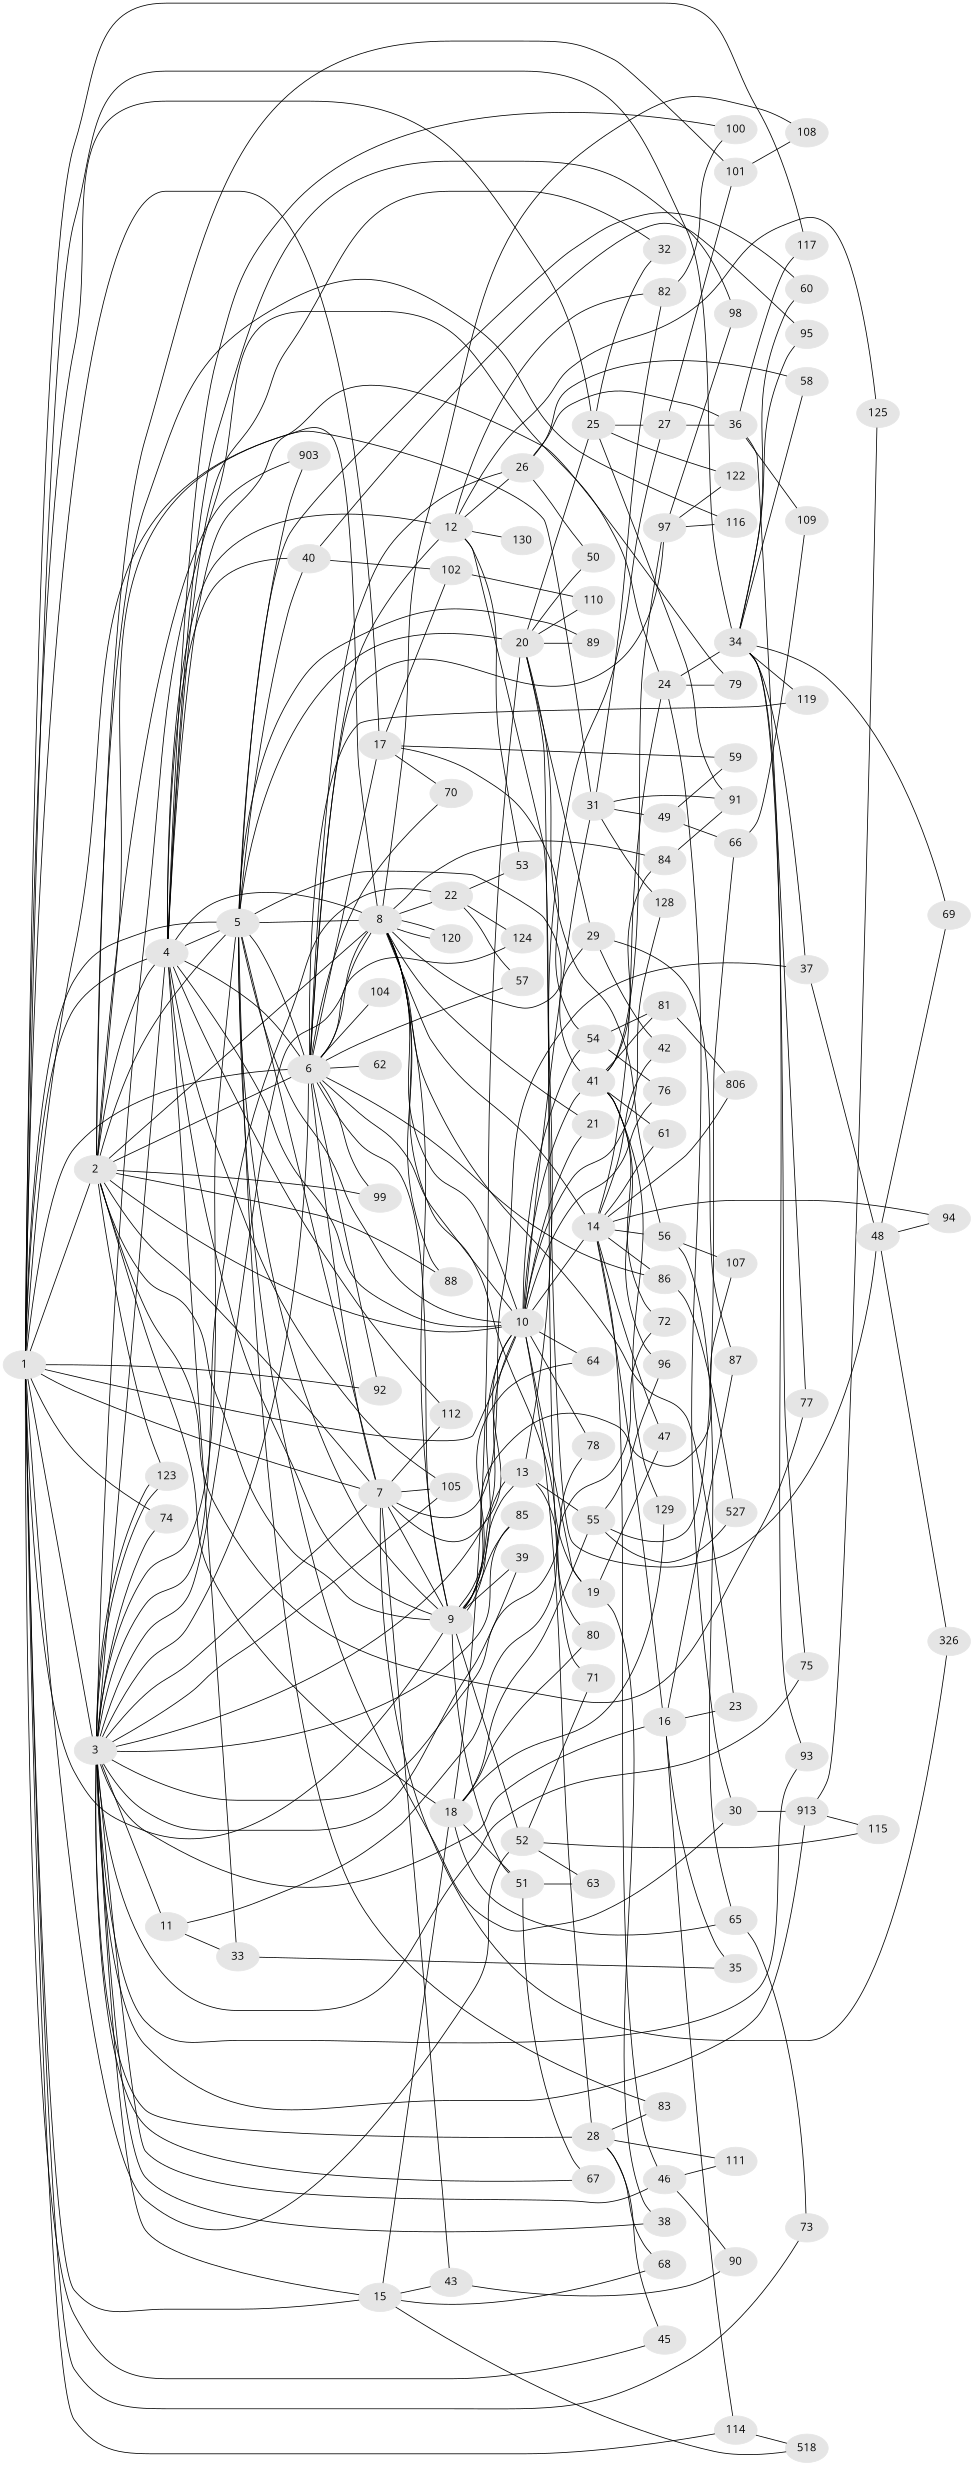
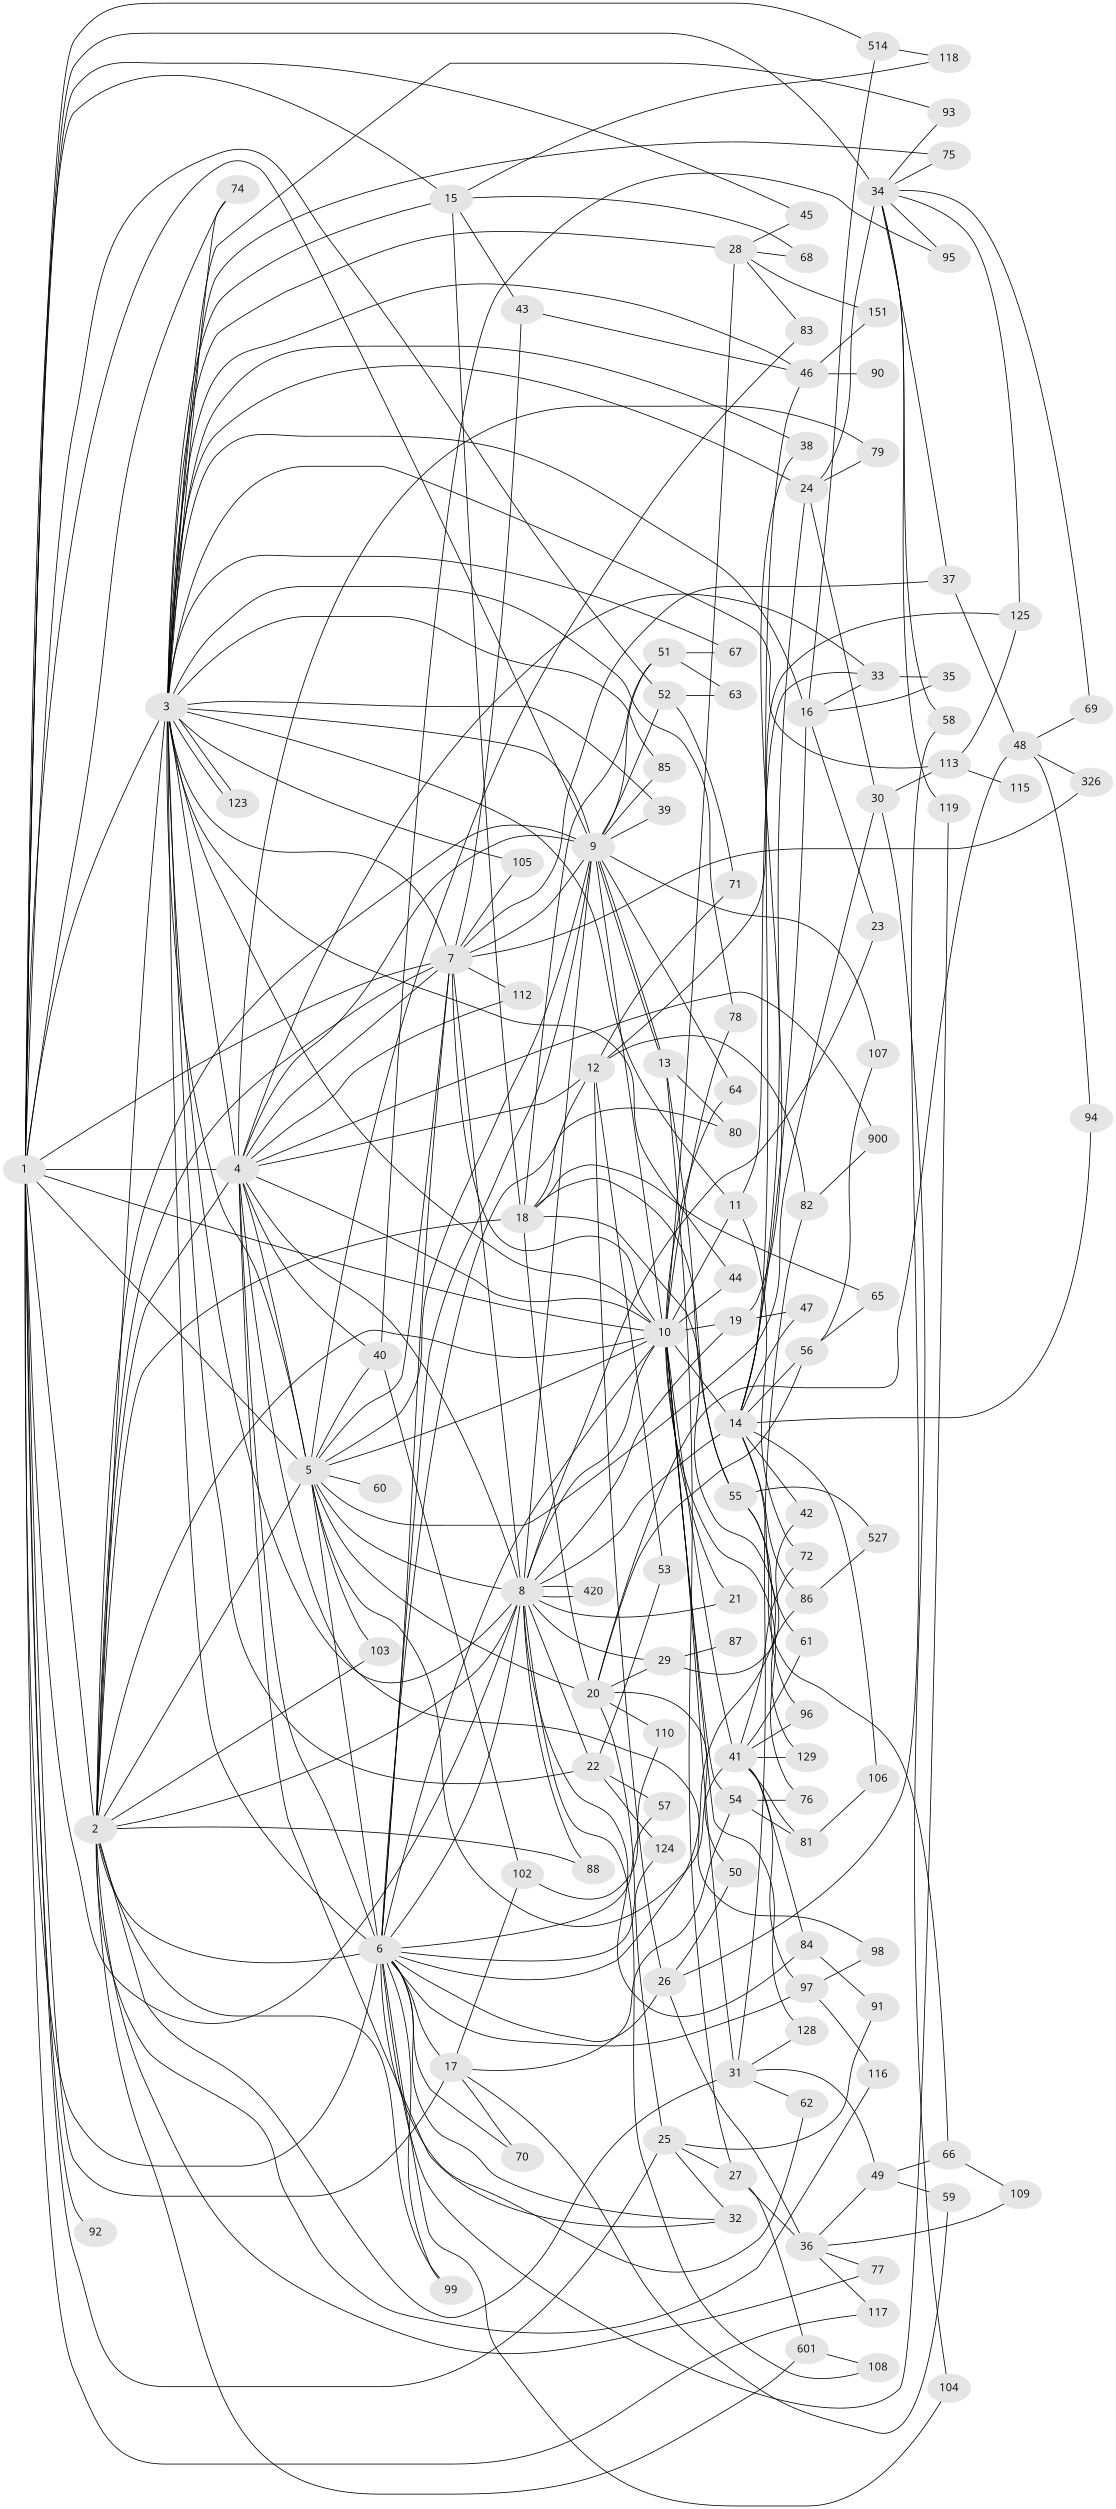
node "100": label "100" -> "900"
node "101": label "101" -> "601"
edge "60" -- "34": now "125" -- "34"
node "903": label "903" -> "103"
node "122": removed
node "130": removed
node "89": removed
edge "3" -- "9": added
edge "91" -- "31": now "62" -- "31"
node "120": label "120" -> "420"
node "806": label "806" -> "106"
edge "6" -- "92": now "6" -- "32"
edge "4" -- "105": now "4" -- "7"
edge "11" -- "10": added
edge "7" -- "8": added
node "44": added
edge "2" -- "123": now "2" -- "3"
edge "30" -- "104": added
edge "87" -- "16": now "33" -- "16"
node "913": label "913" -> "113"
edge "115" -- "52": removed
node "111": label "111" -> "151"
edge "49" -- "36": added
node "73": removed
edge "90" -- "43": now "46" -- "43"
node "114": label "114" -> "514"
node "518": label "518" -> "118"
